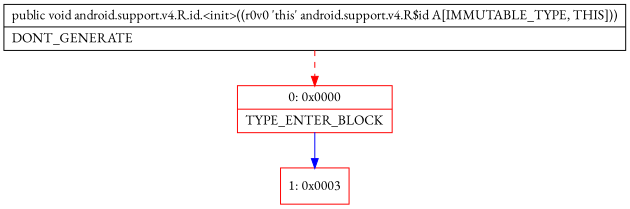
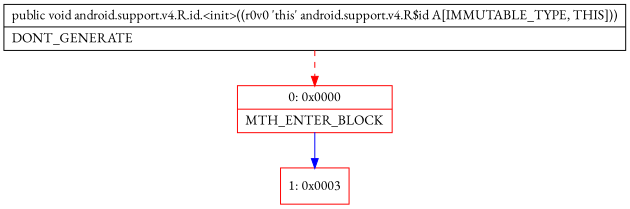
node "0: 0x0000": text "TYPE_ENTER_BLOCK" -> "MTH_ENTER_BLOCK"
